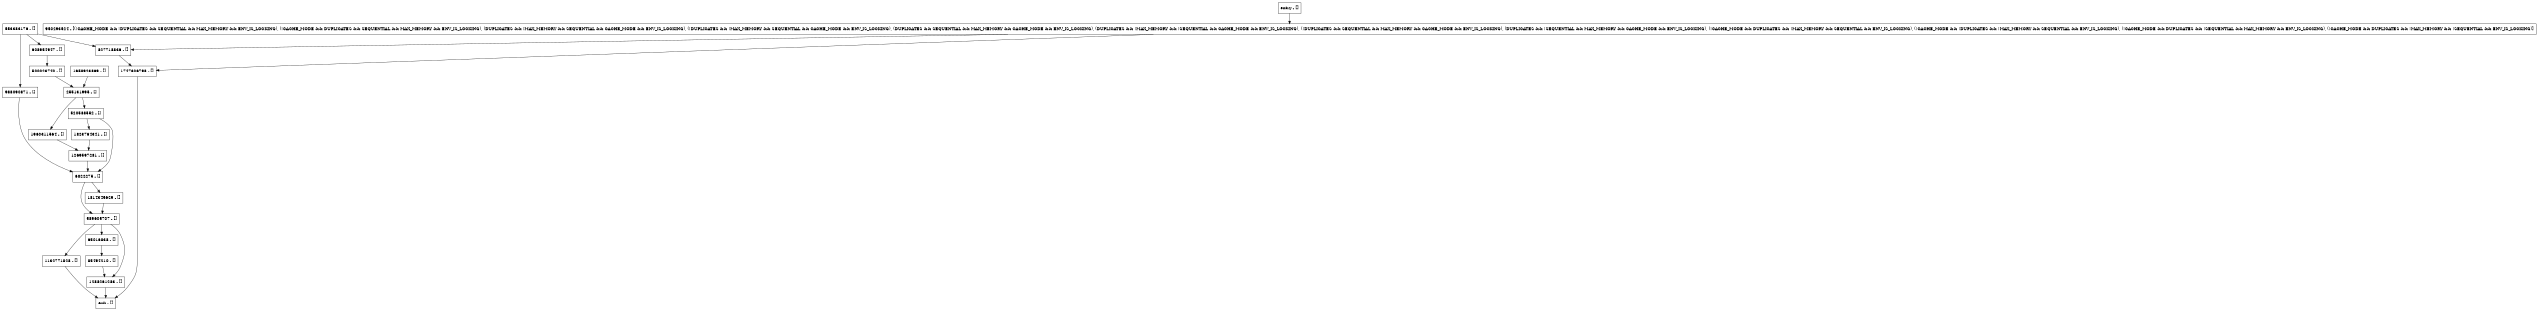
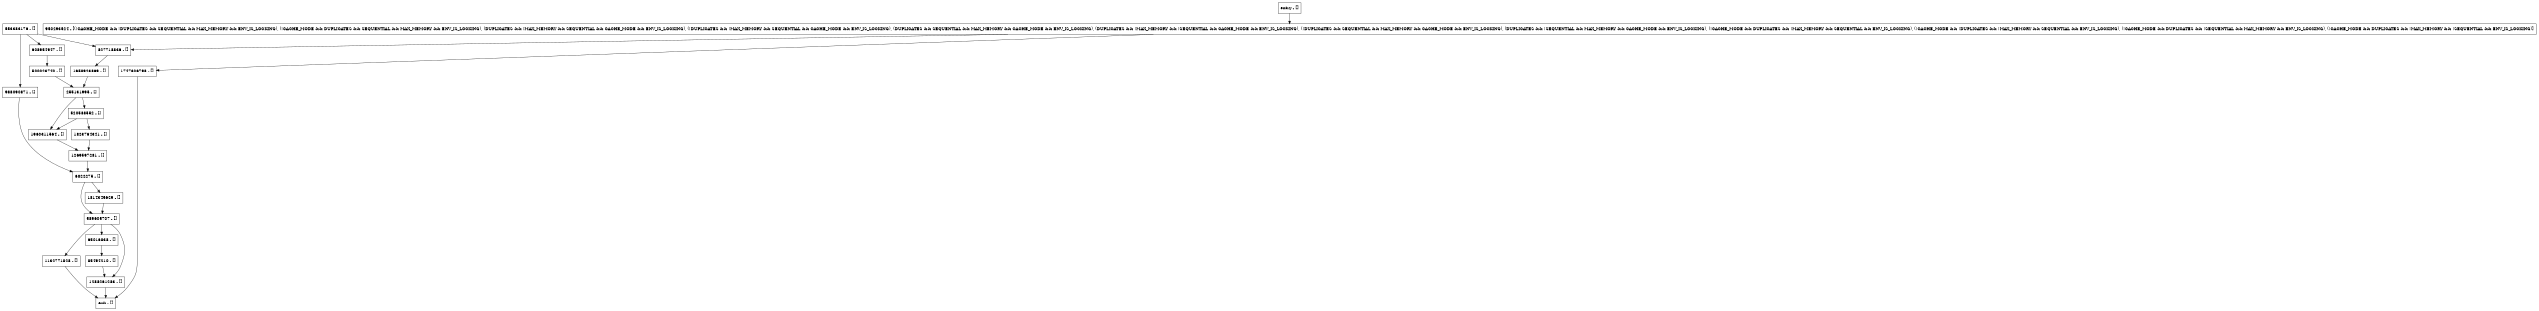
edge "827718836 - []" -> "1747306798 - []": now "827718836 - []" -> "1658923869 - []"
edge "520588552 - []" -> "6822275 - []": now "520588552 - []" -> "1960311564 - []"
